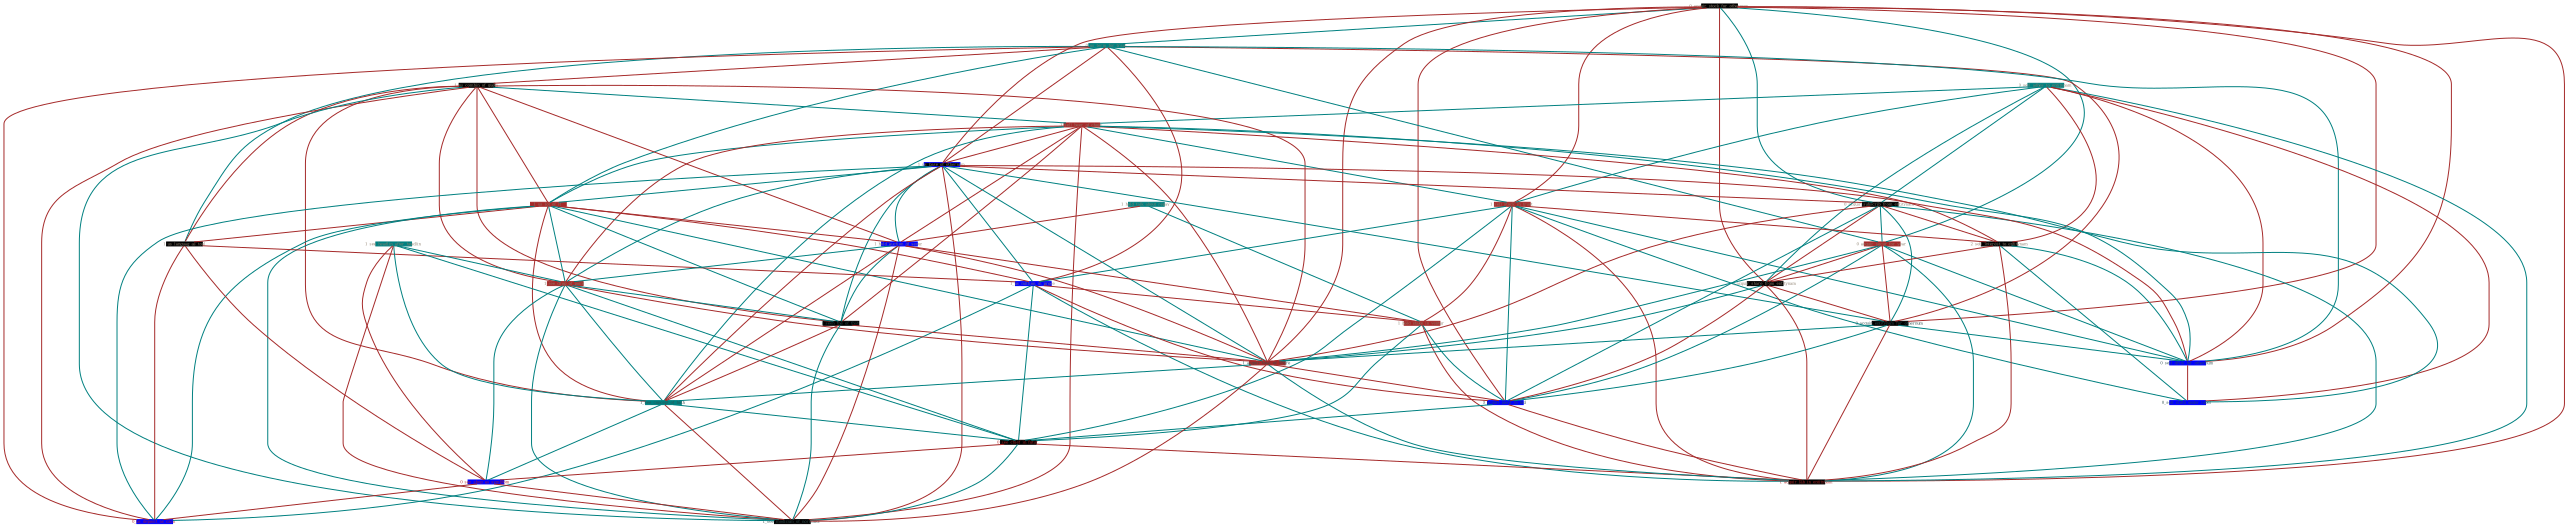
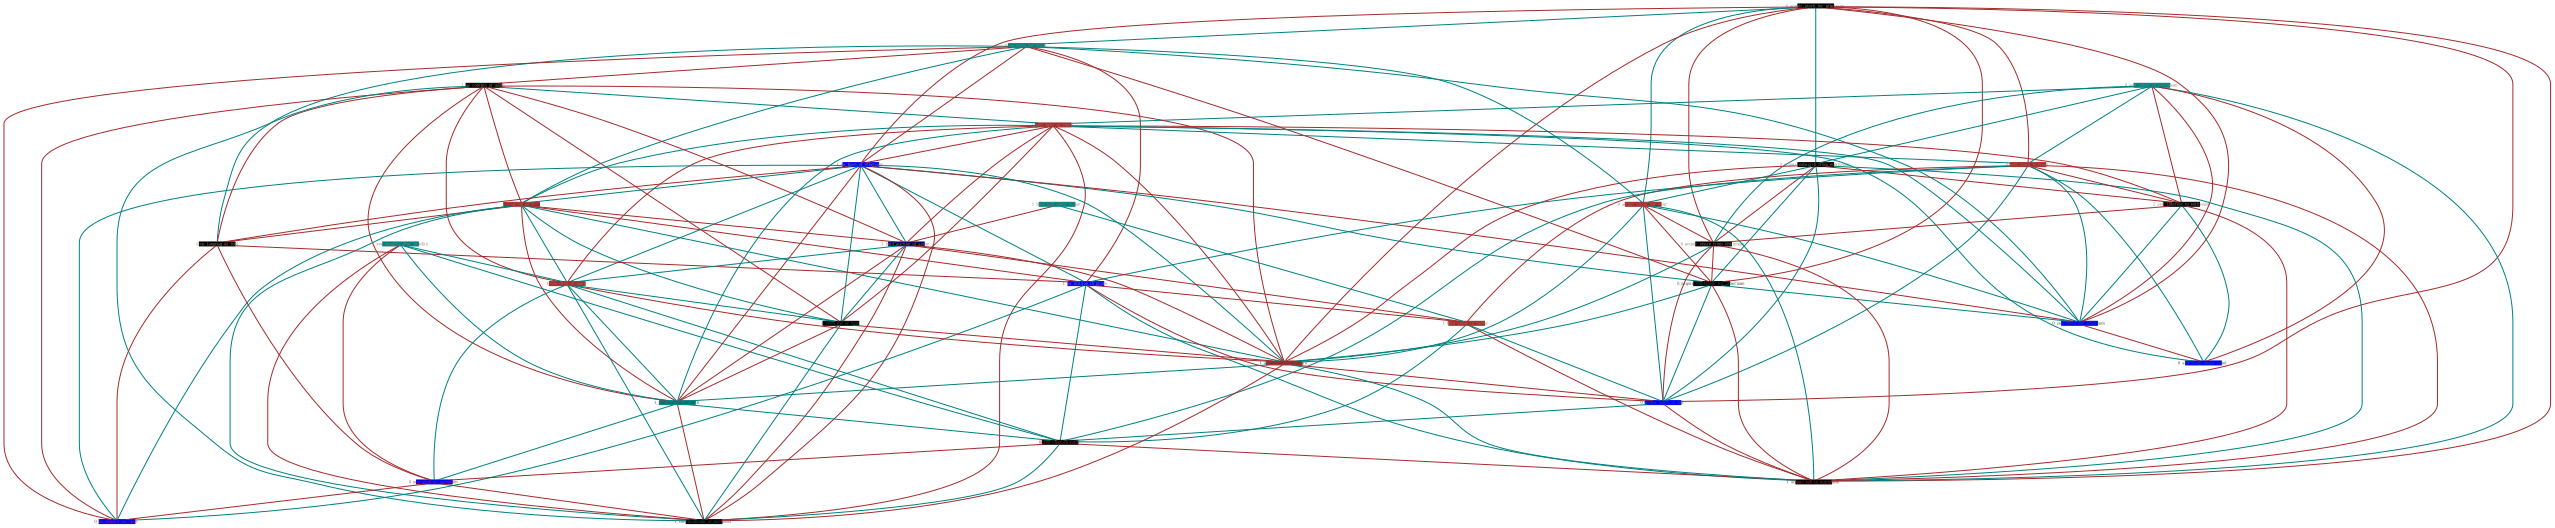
node "1_us_base_of_othernum": fillcolor black -> blue
edge "1_us_base_of_othernum" -- "0_acquir_subscrib_from_entitynam": now "1_us_base_of_othernum" -- "1_us_languag_as_tool"
node "1_hold_auction_of_secur": fillcolor blue -> black
